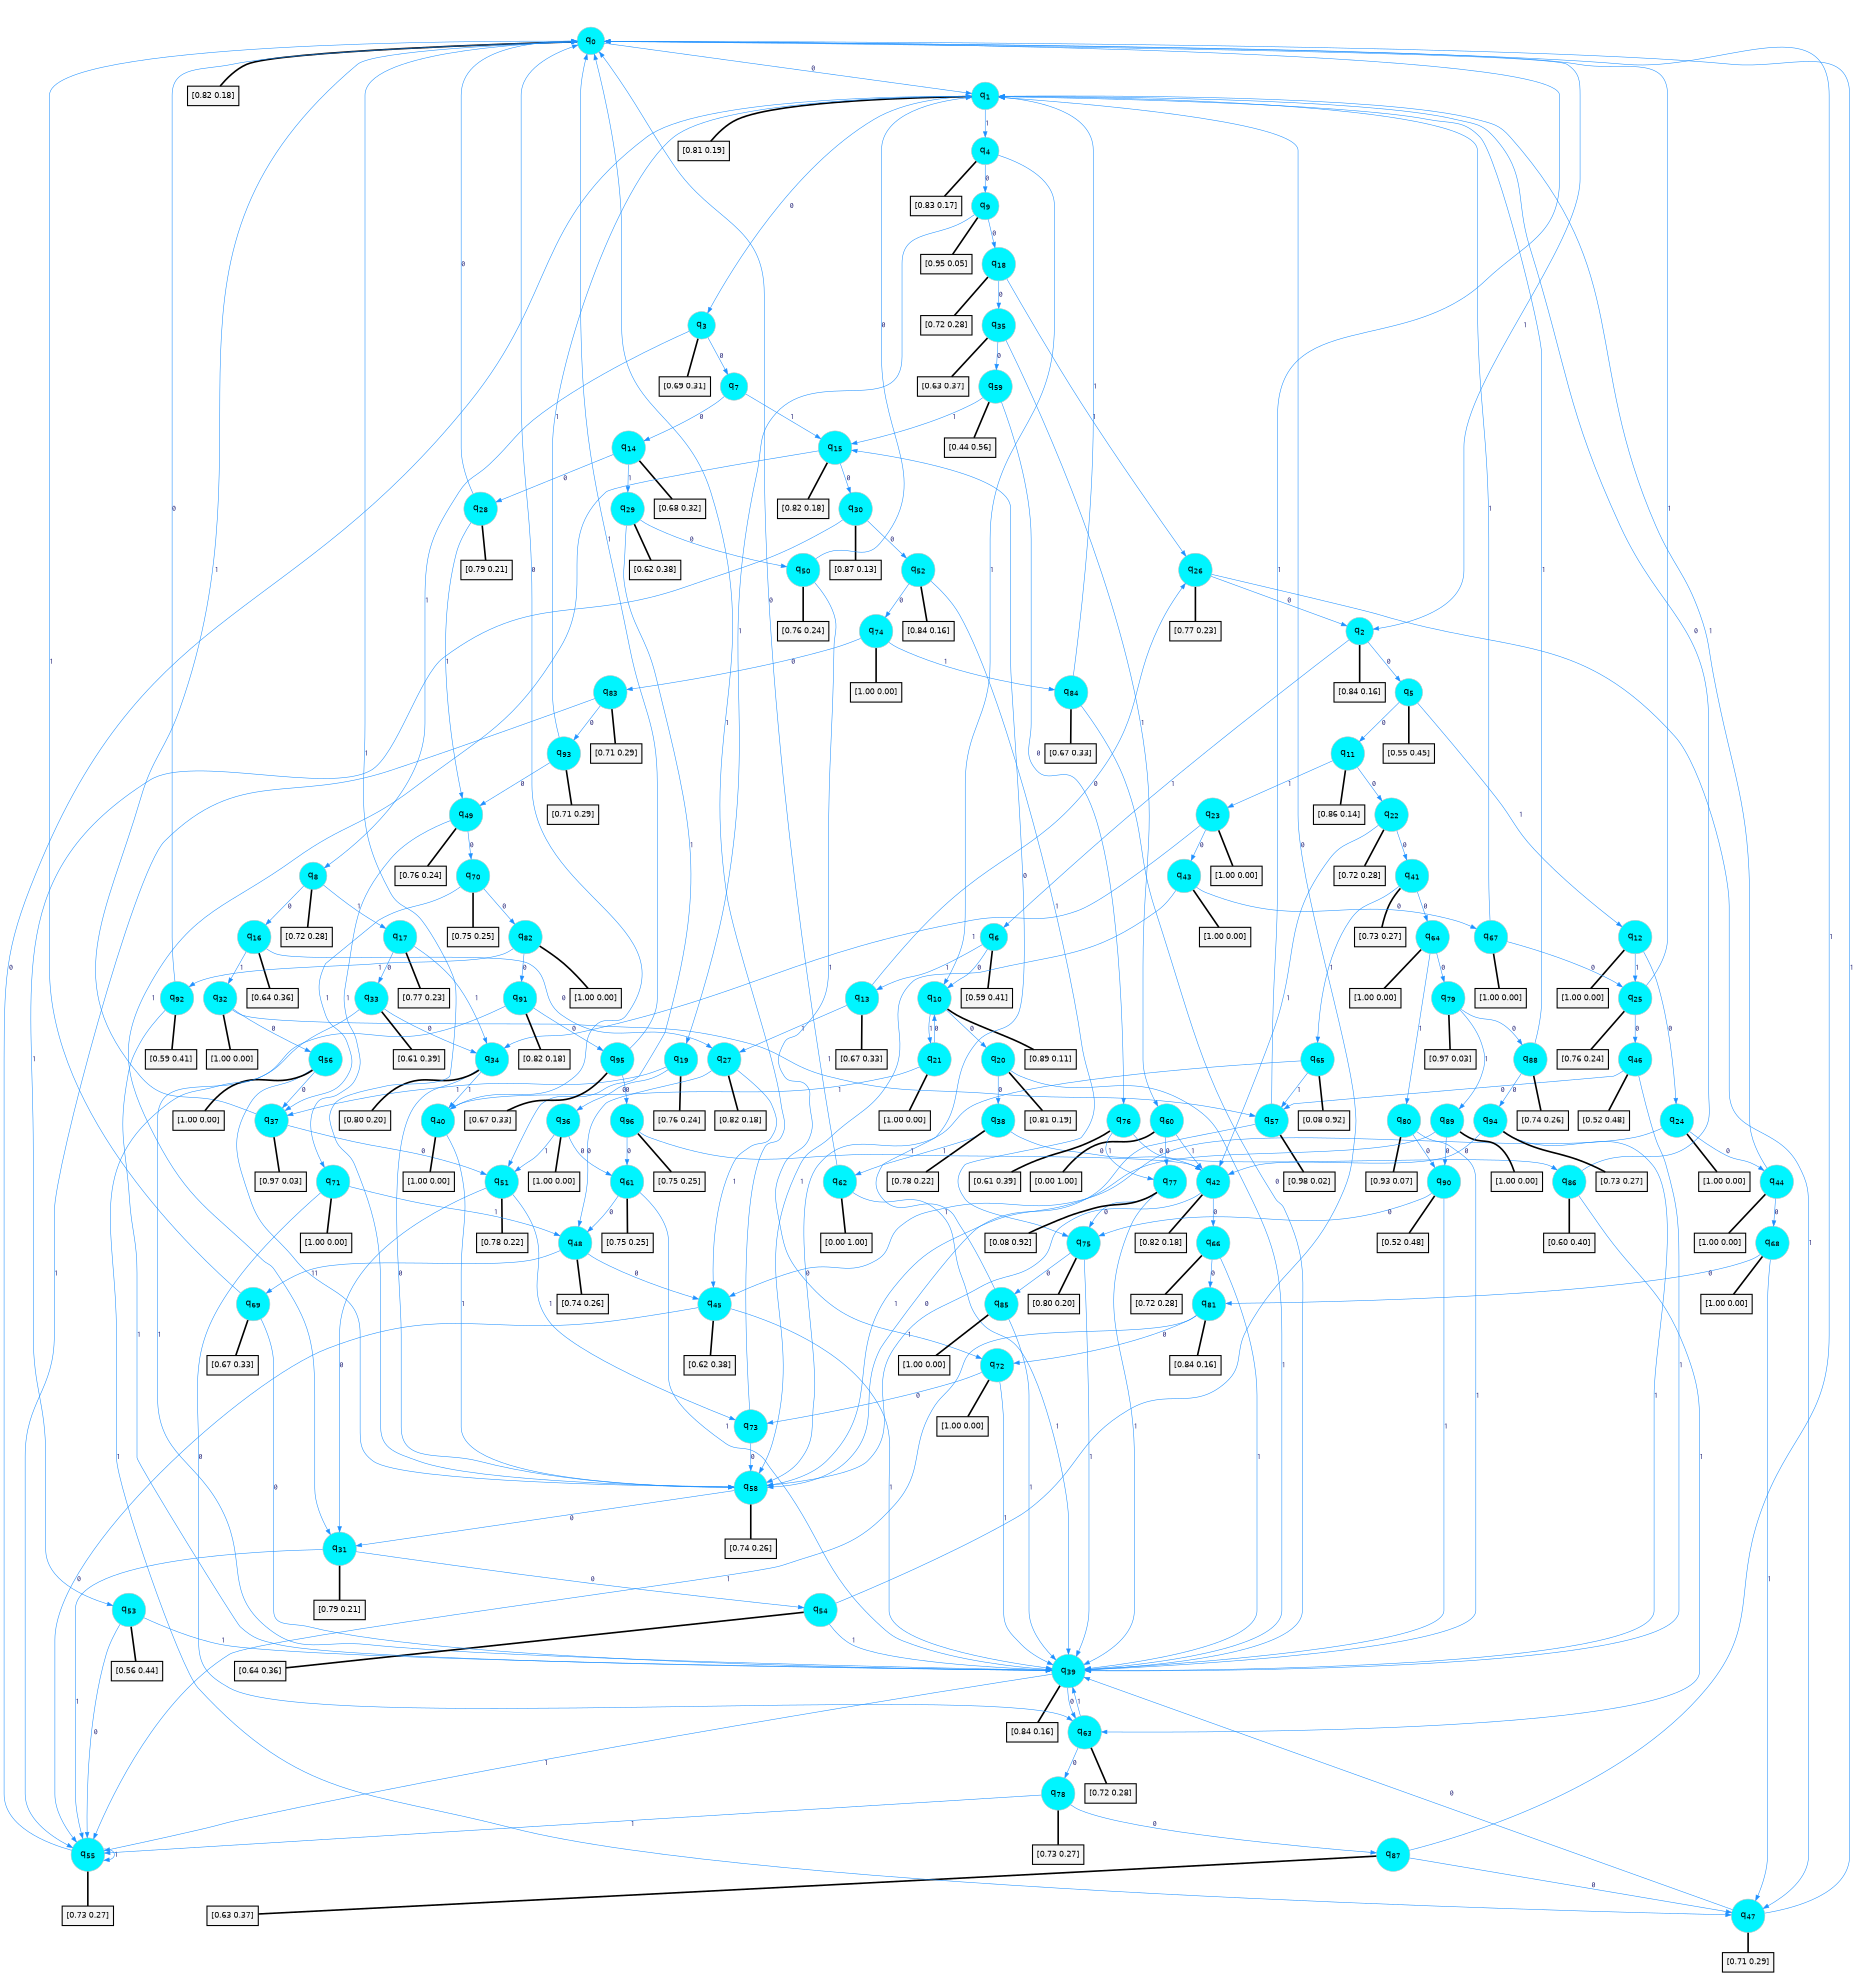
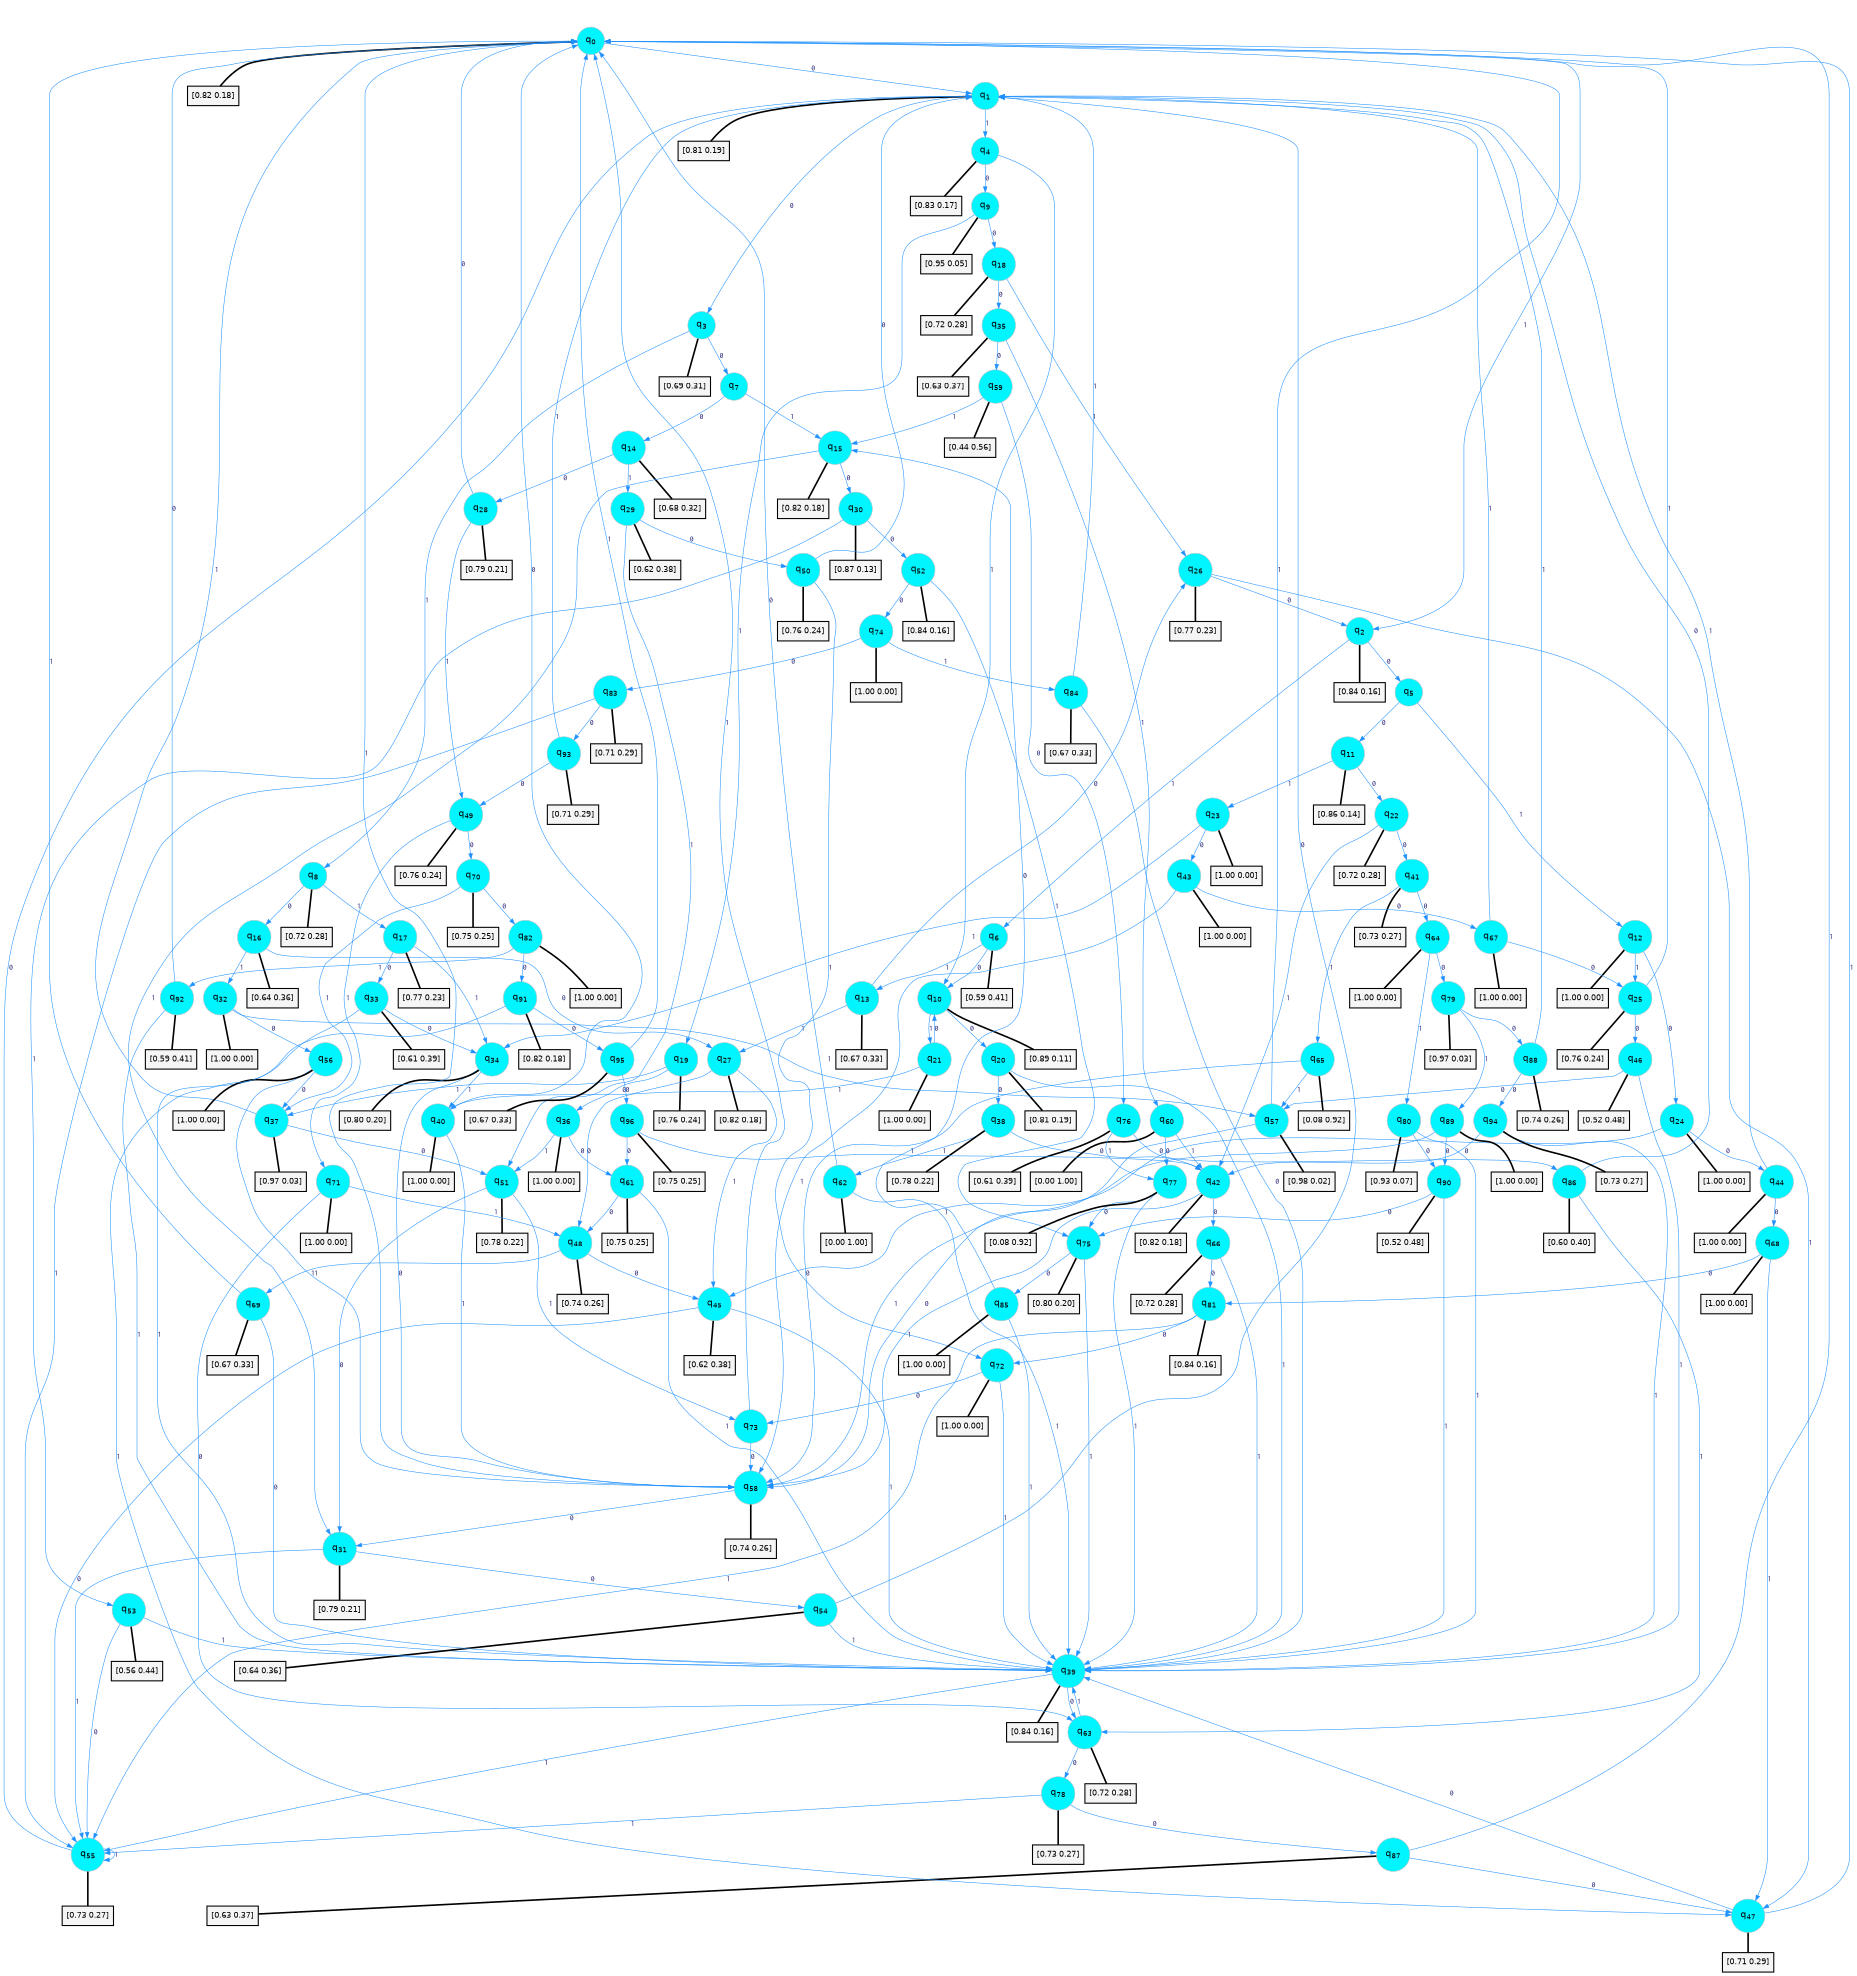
node "[0.55 0.45]": removed
